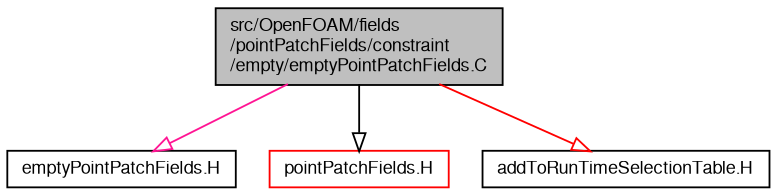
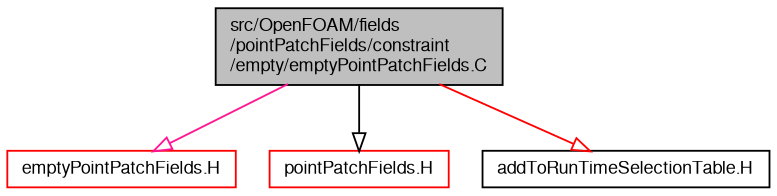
node "emptyPointPatchFields.H": color black -> red
